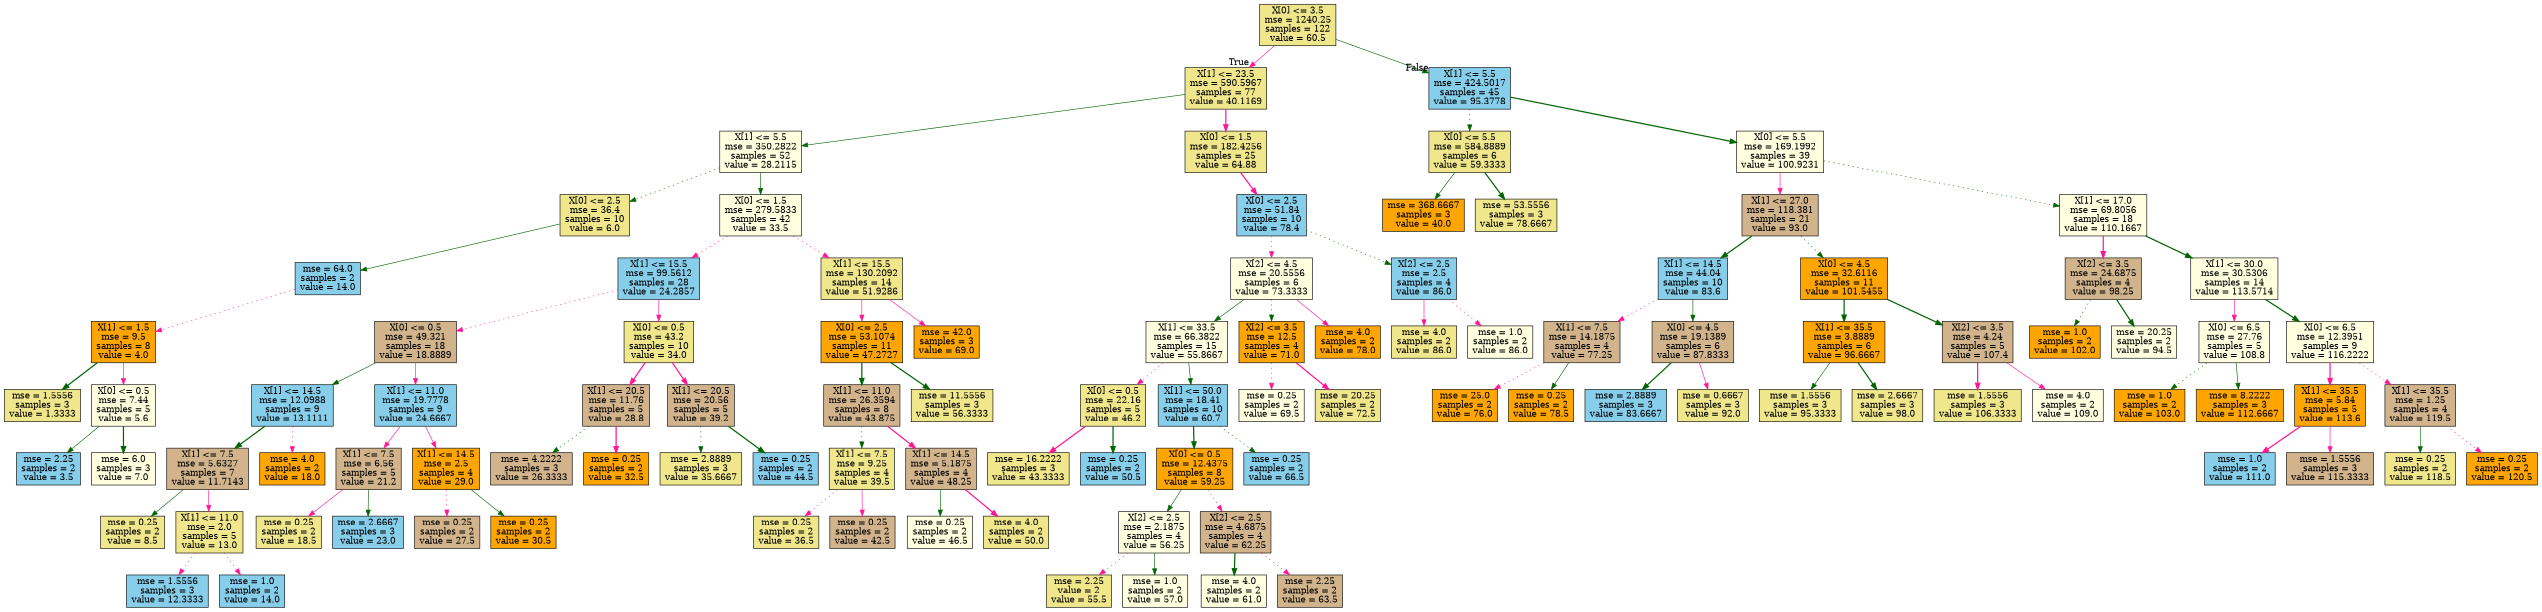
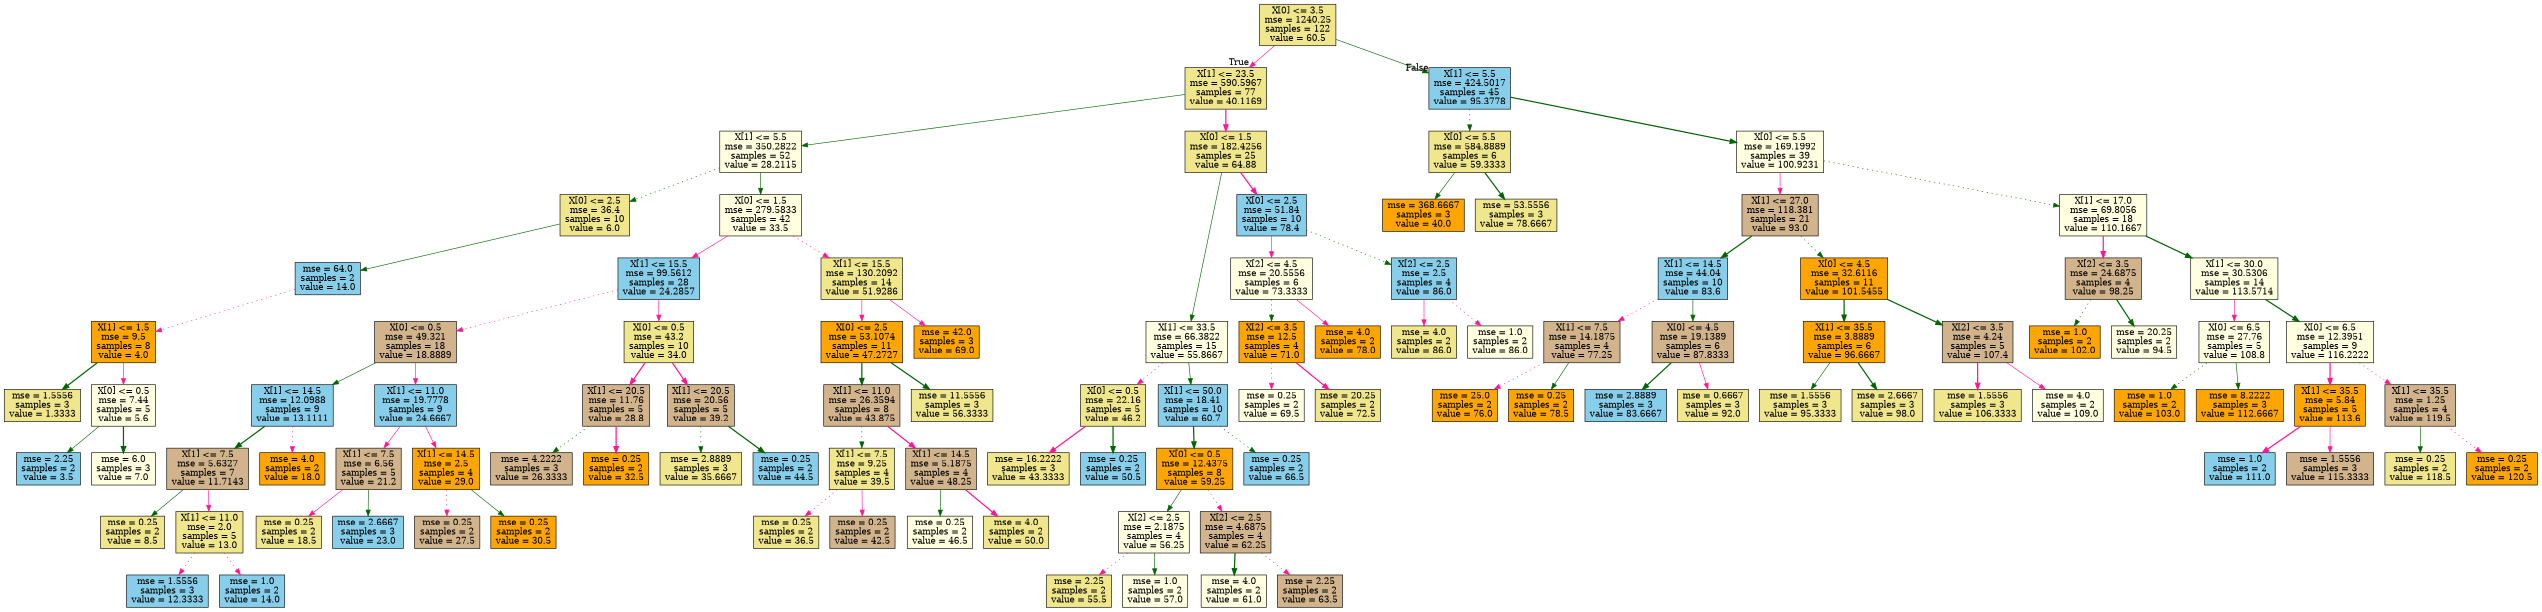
edge "X[0] <= 2.5 mse = 51.84 samples = 10 value = 78.4" -> "X[2] <= 4.5 mse = 20.5556 samples = 6 value = 73.3333": style dotted -> solid
edge "X[0] <= 1.5 mse = 279.5833 samples = 42 value = 33.5" -> "X[1] <= 15.5 mse = 99.5612 samples = 28 value = 24.2857": style dotted -> solid
edge "X[2] <= 4.5 mse = 20.5556 samples = 6 value = 73.3333" -> "X[1] <= 33.5 mse = 66.3822 samples = 15 value = 55.8667": now "X[0] <= 1.5 mse = 182.4256 samples = 25 value = 64.88" -> "X[1] <= 33.5 mse = 66.3822 samples = 15 value = 55.8667"
node "mse = 2.25 value = 2 value = 55.5": label "mse = 2.25 value = 2 value = 55.5" -> "mse = 2.25 samples = 2 value = 55.5"
